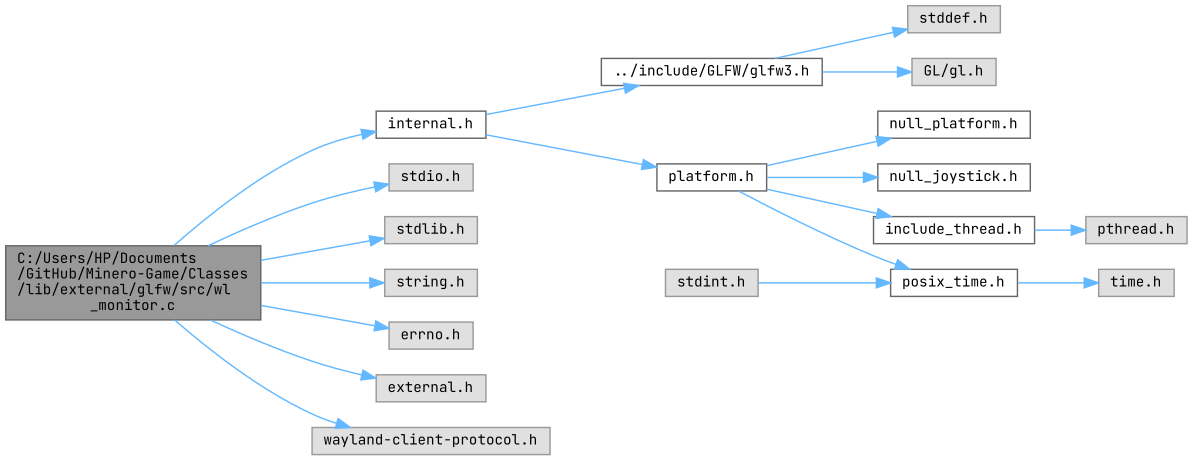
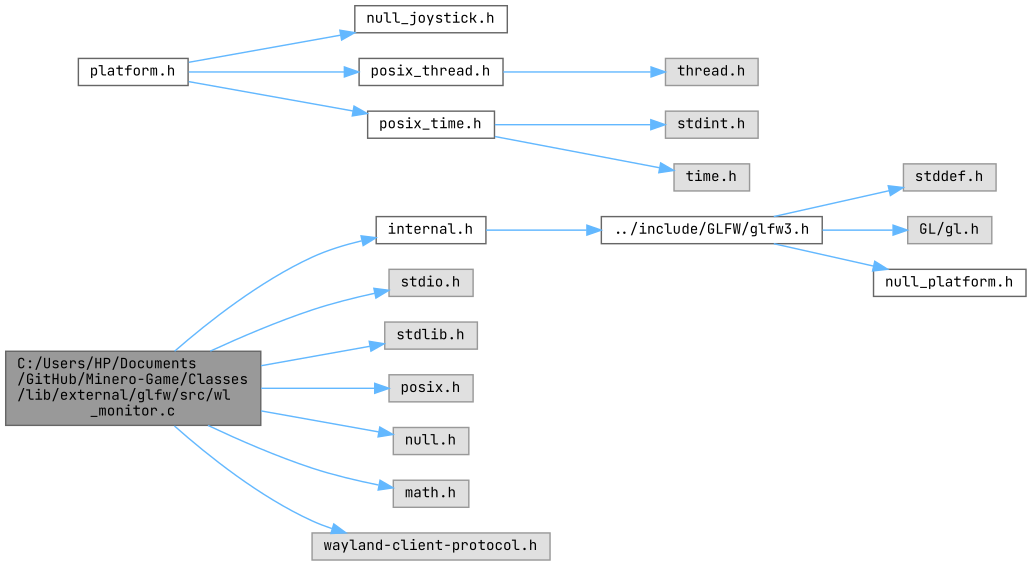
edge "internal.h" -> "platform.h": removed
edge "platform.h" -> "null_platform.h": now "../include/GLFW/glfw3.h" -> "null_platform.h"
node "include_thread.h": label "include_thread.h" -> "posix_thread.h"
node "pthread.h": label "pthread.h" -> "thread.h"
node "string.h": label "string.h" -> "posix.h"
edge "stdint.h" -> "posix_time.h": reversed
node "errno.h": label "errno.h" -> "null.h"
node "external.h": label "external.h" -> "math.h"
